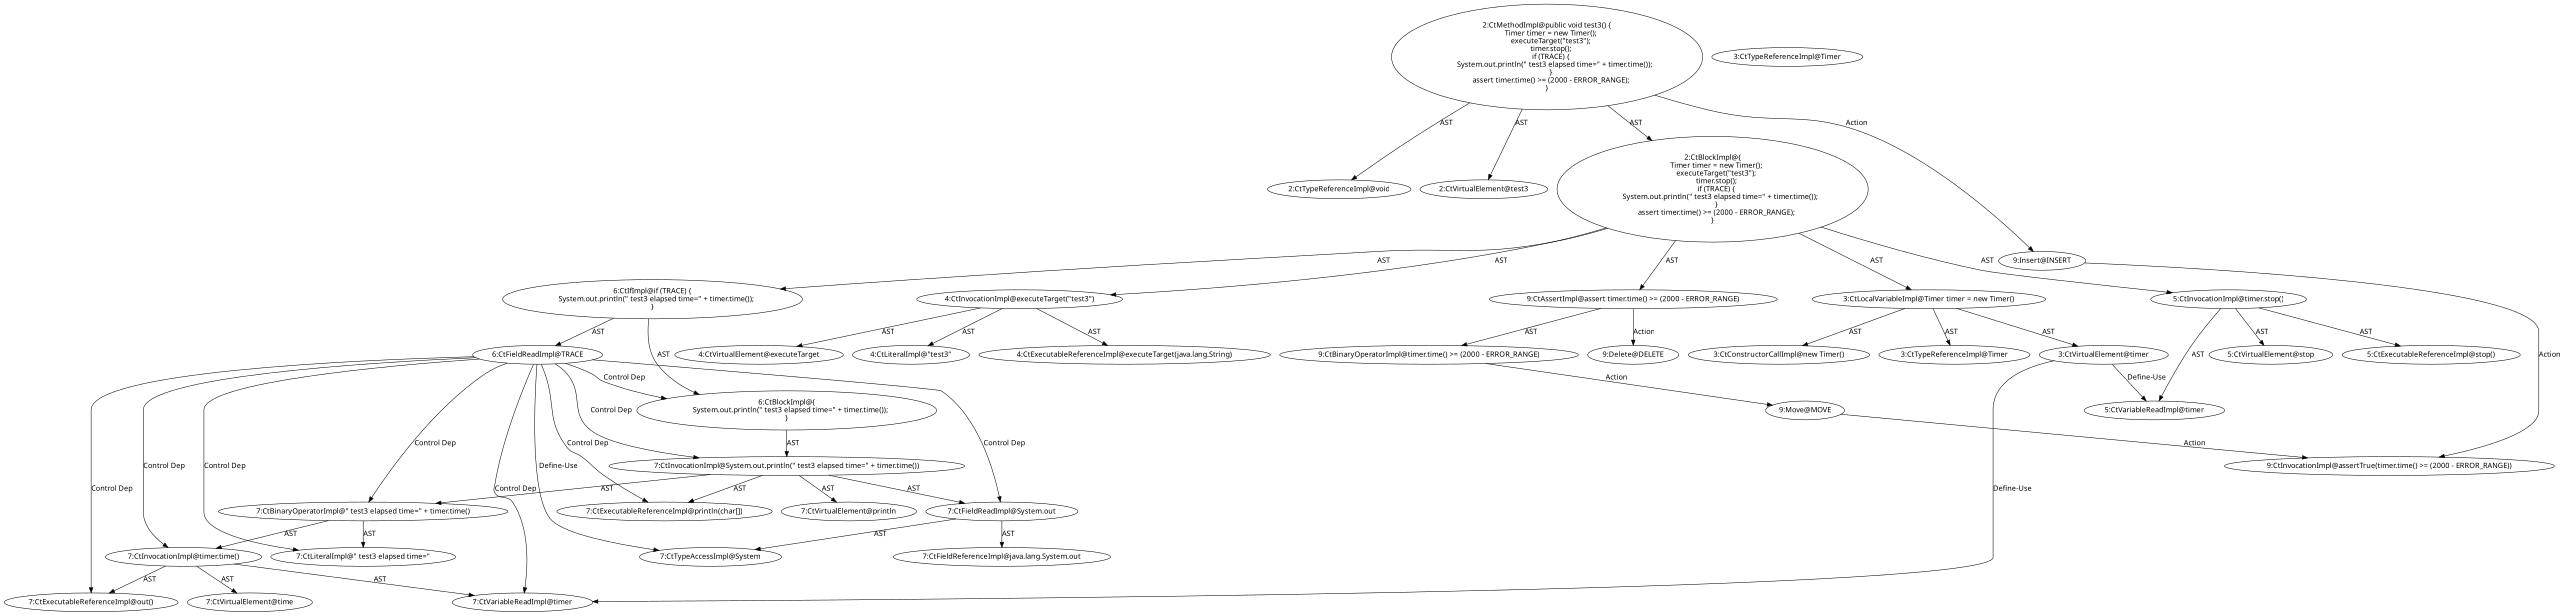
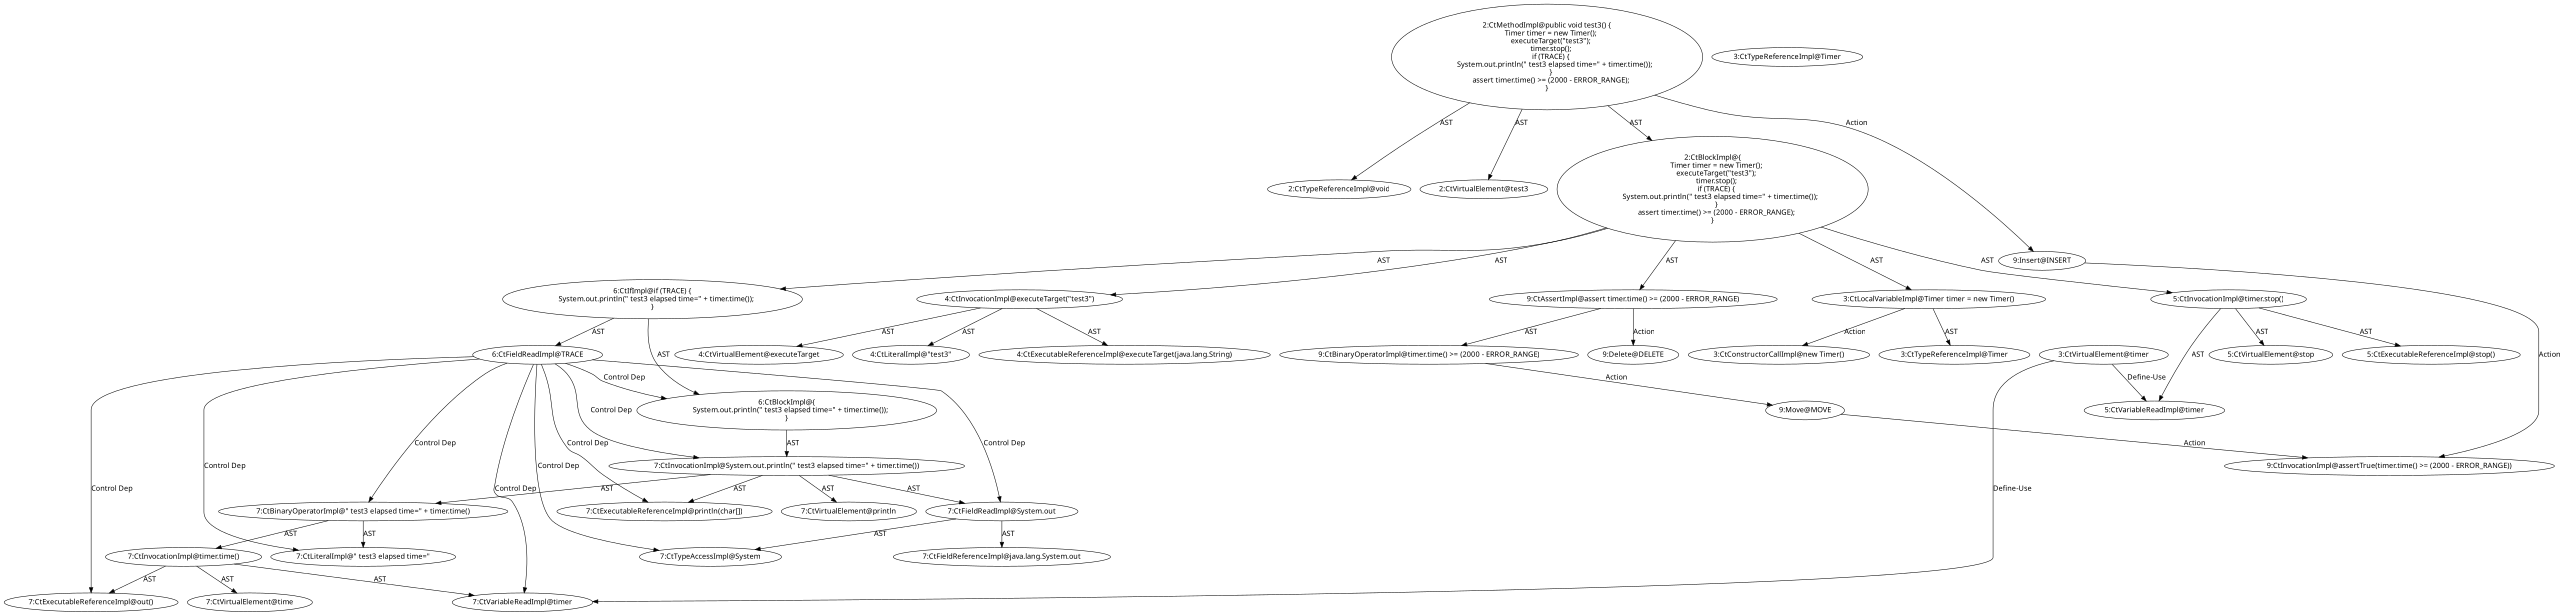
edge "3:CtLocalVariableImpl@Timer timer = new Timer()" -> "3:CtVirtualElement@timer": removed, label "AST"
edge "3:CtLocalVariableImpl@Timer timer = new Timer()" -> "3:CtConstructorCallImpl@new Timer()": label "AST" -> "Action"
edge "6:CtFieldReadImpl@TRACE" -> "7:CtInvocationImpl@timer.time()": removed, label "Control Dep"
edge "6:CtFieldReadImpl@TRACE" -> "7:CtTypeAccessImpl@System": label "Define-Use" -> "Control Dep"
